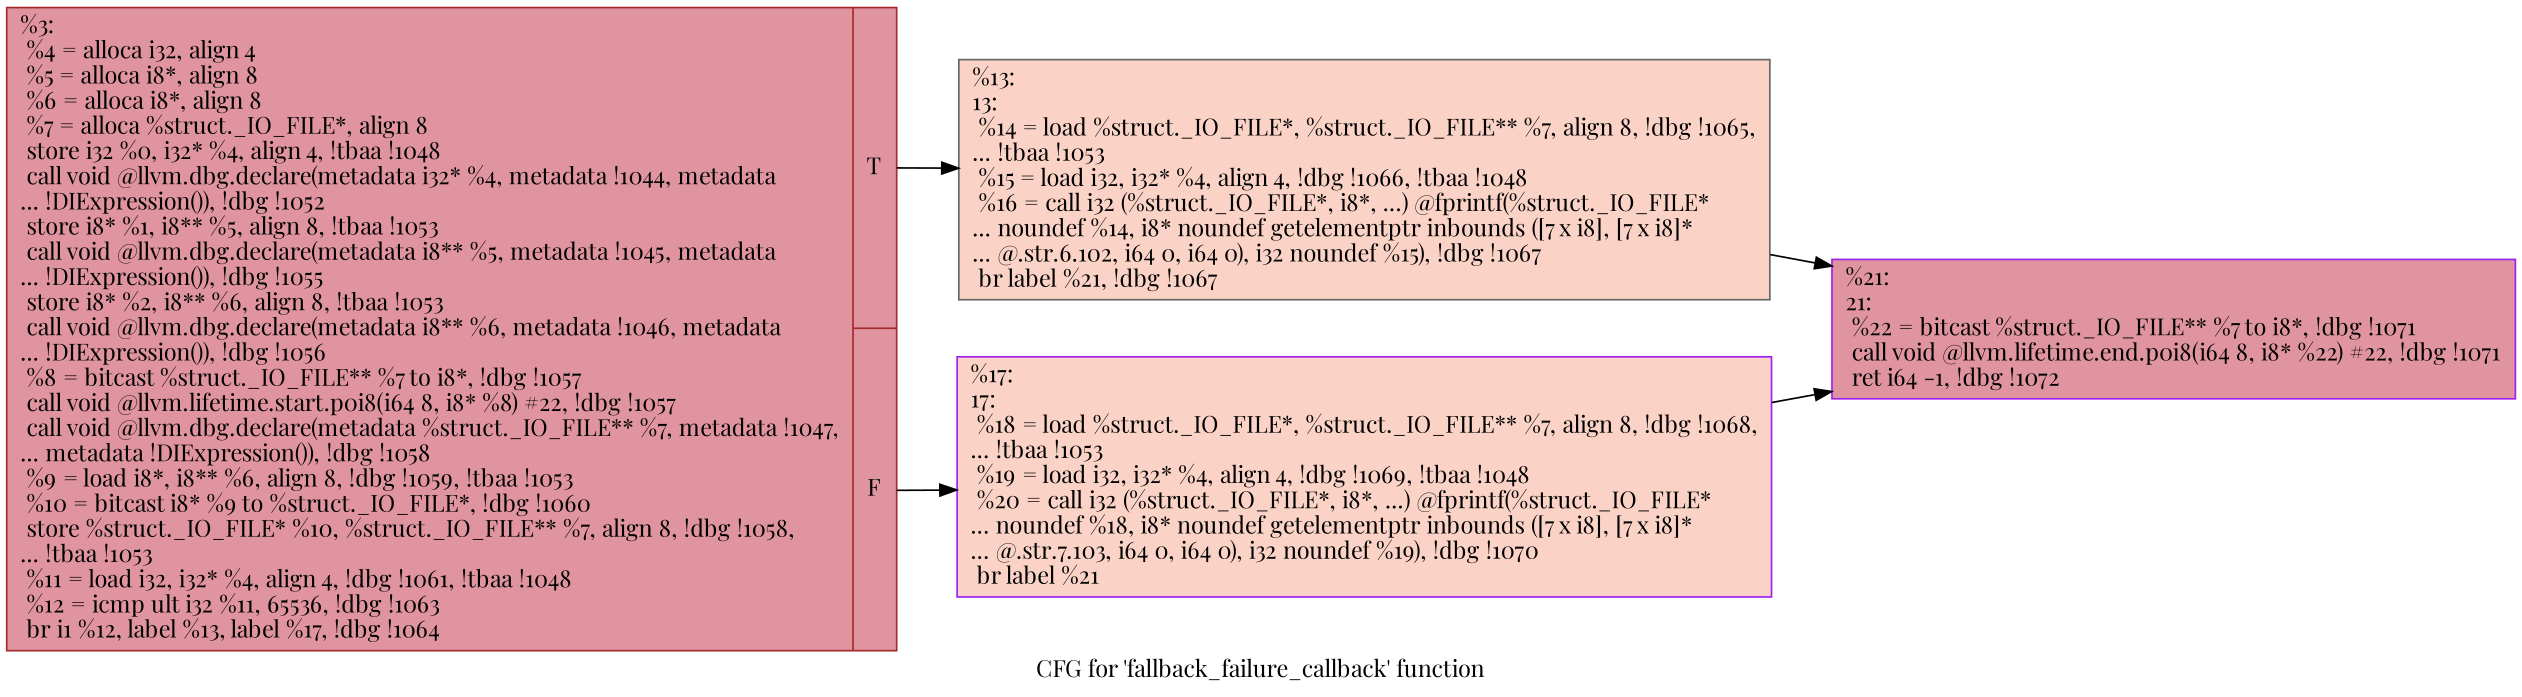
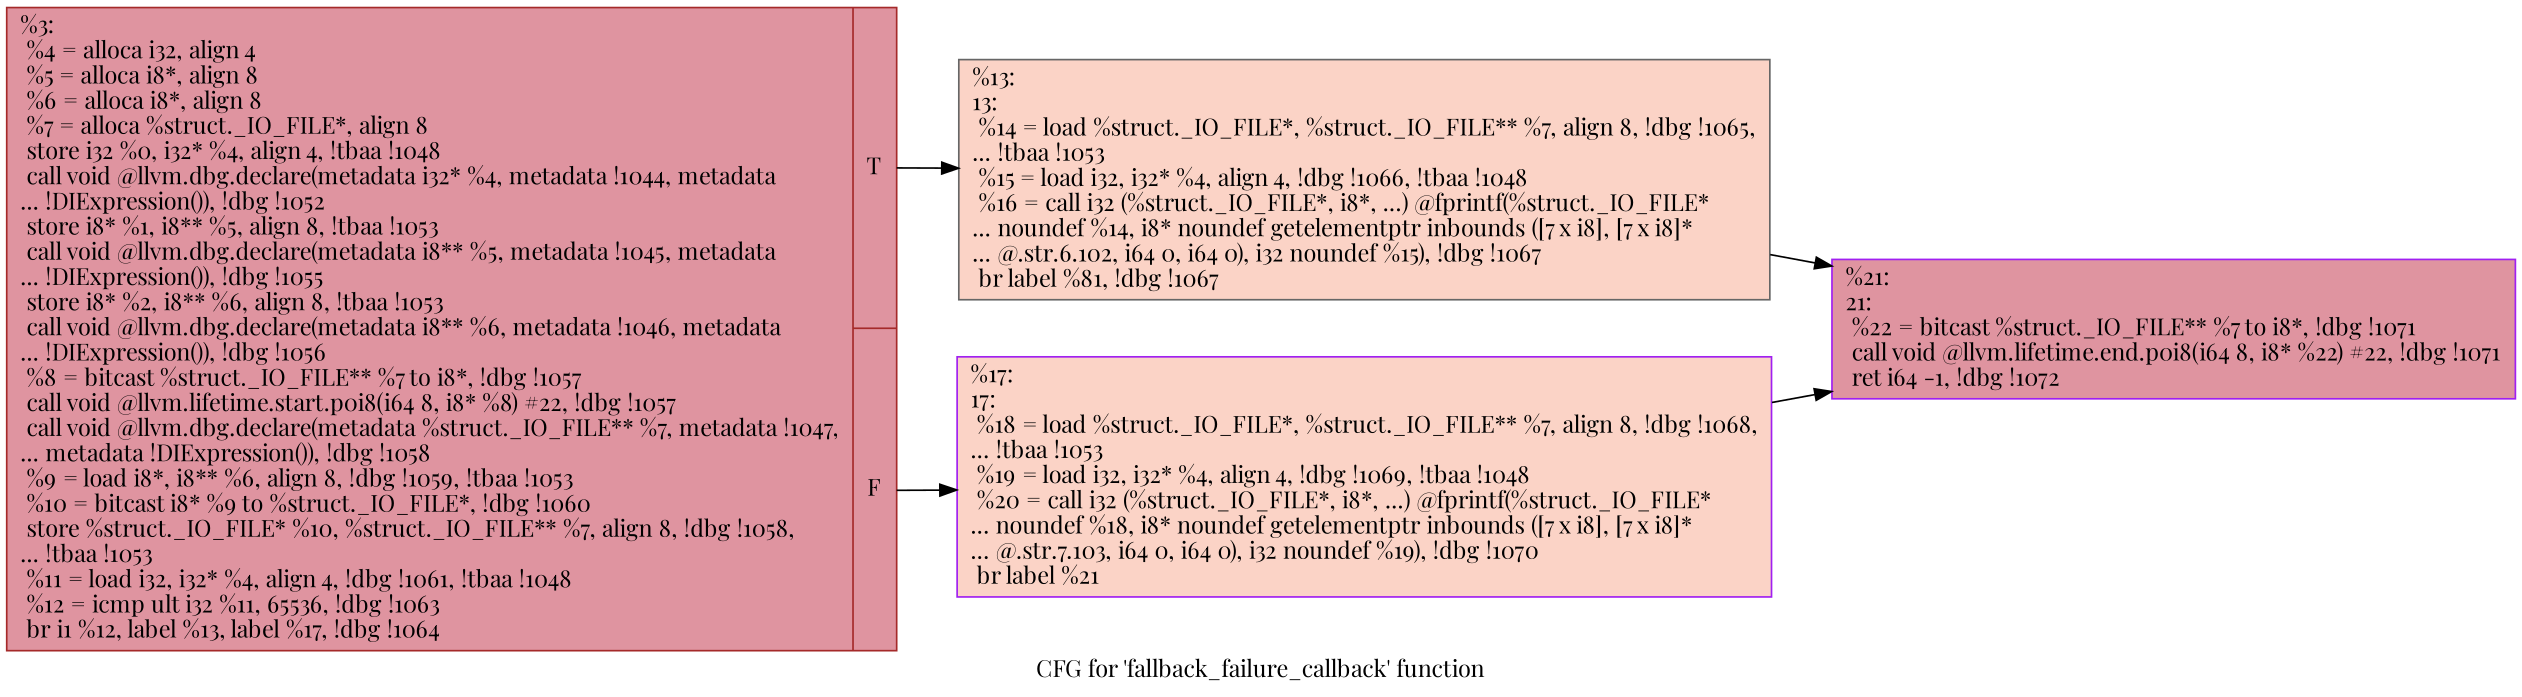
node "%13:": text "br label %21, !dbg !1067" -> "br label %81, !dbg !1067"
